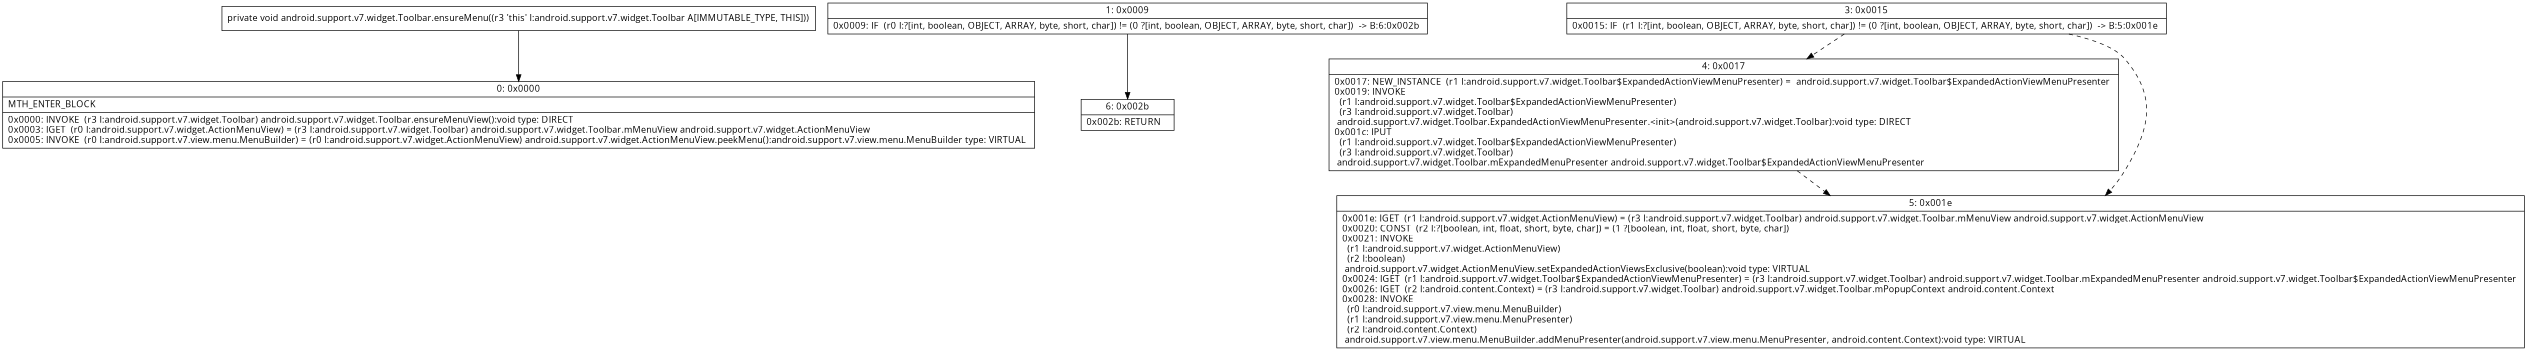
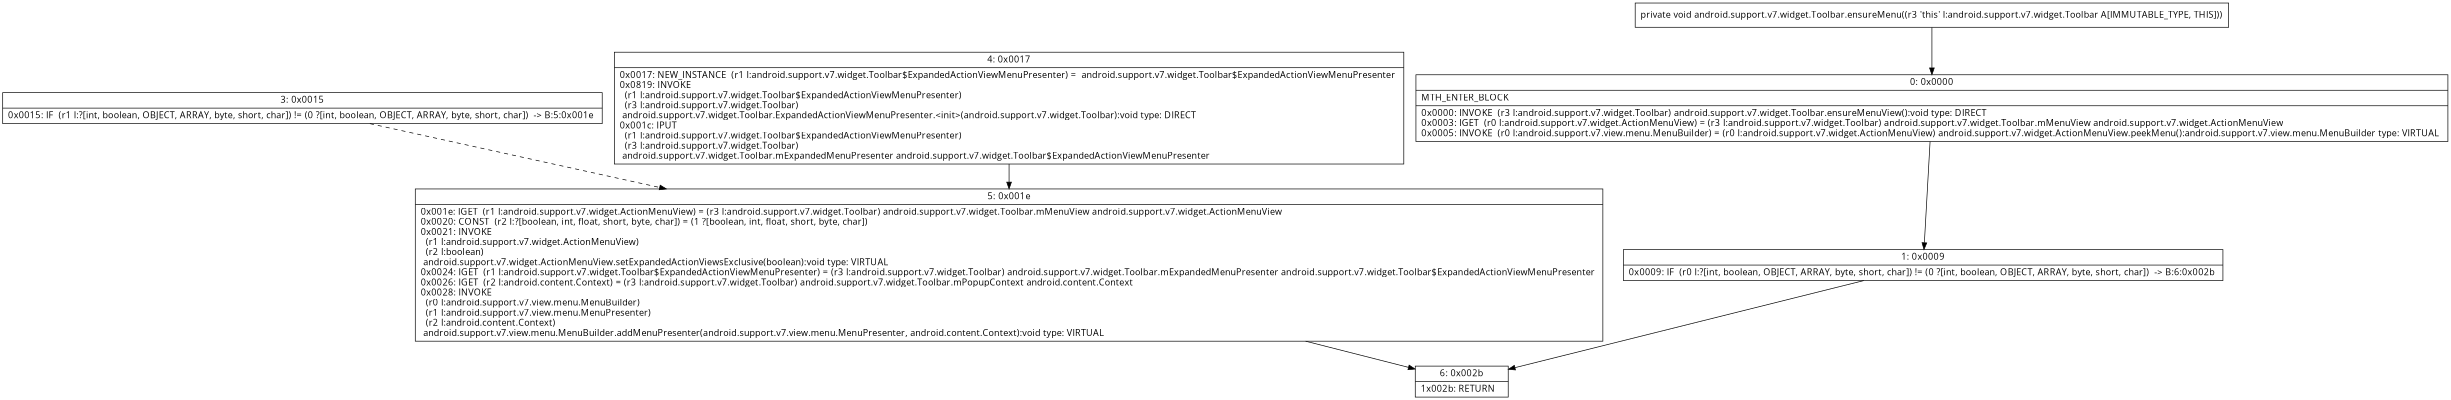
edge "3: 0x0015" -> "4: 0x0017": removed
node "4: 0x0017": text "0x0019: INVOKE" -> "0x0819: INVOKE"
node "6: 0x002b": text "0x002b: RETURN" -> "1x002b: RETURN"
edge "4: 0x0017" -> "5: 0x001e": style dashed -> solid
edge "0: 0x0000" -> "1: 0x0009": added
edge "5: 0x001e" -> "6: 0x002b": added
